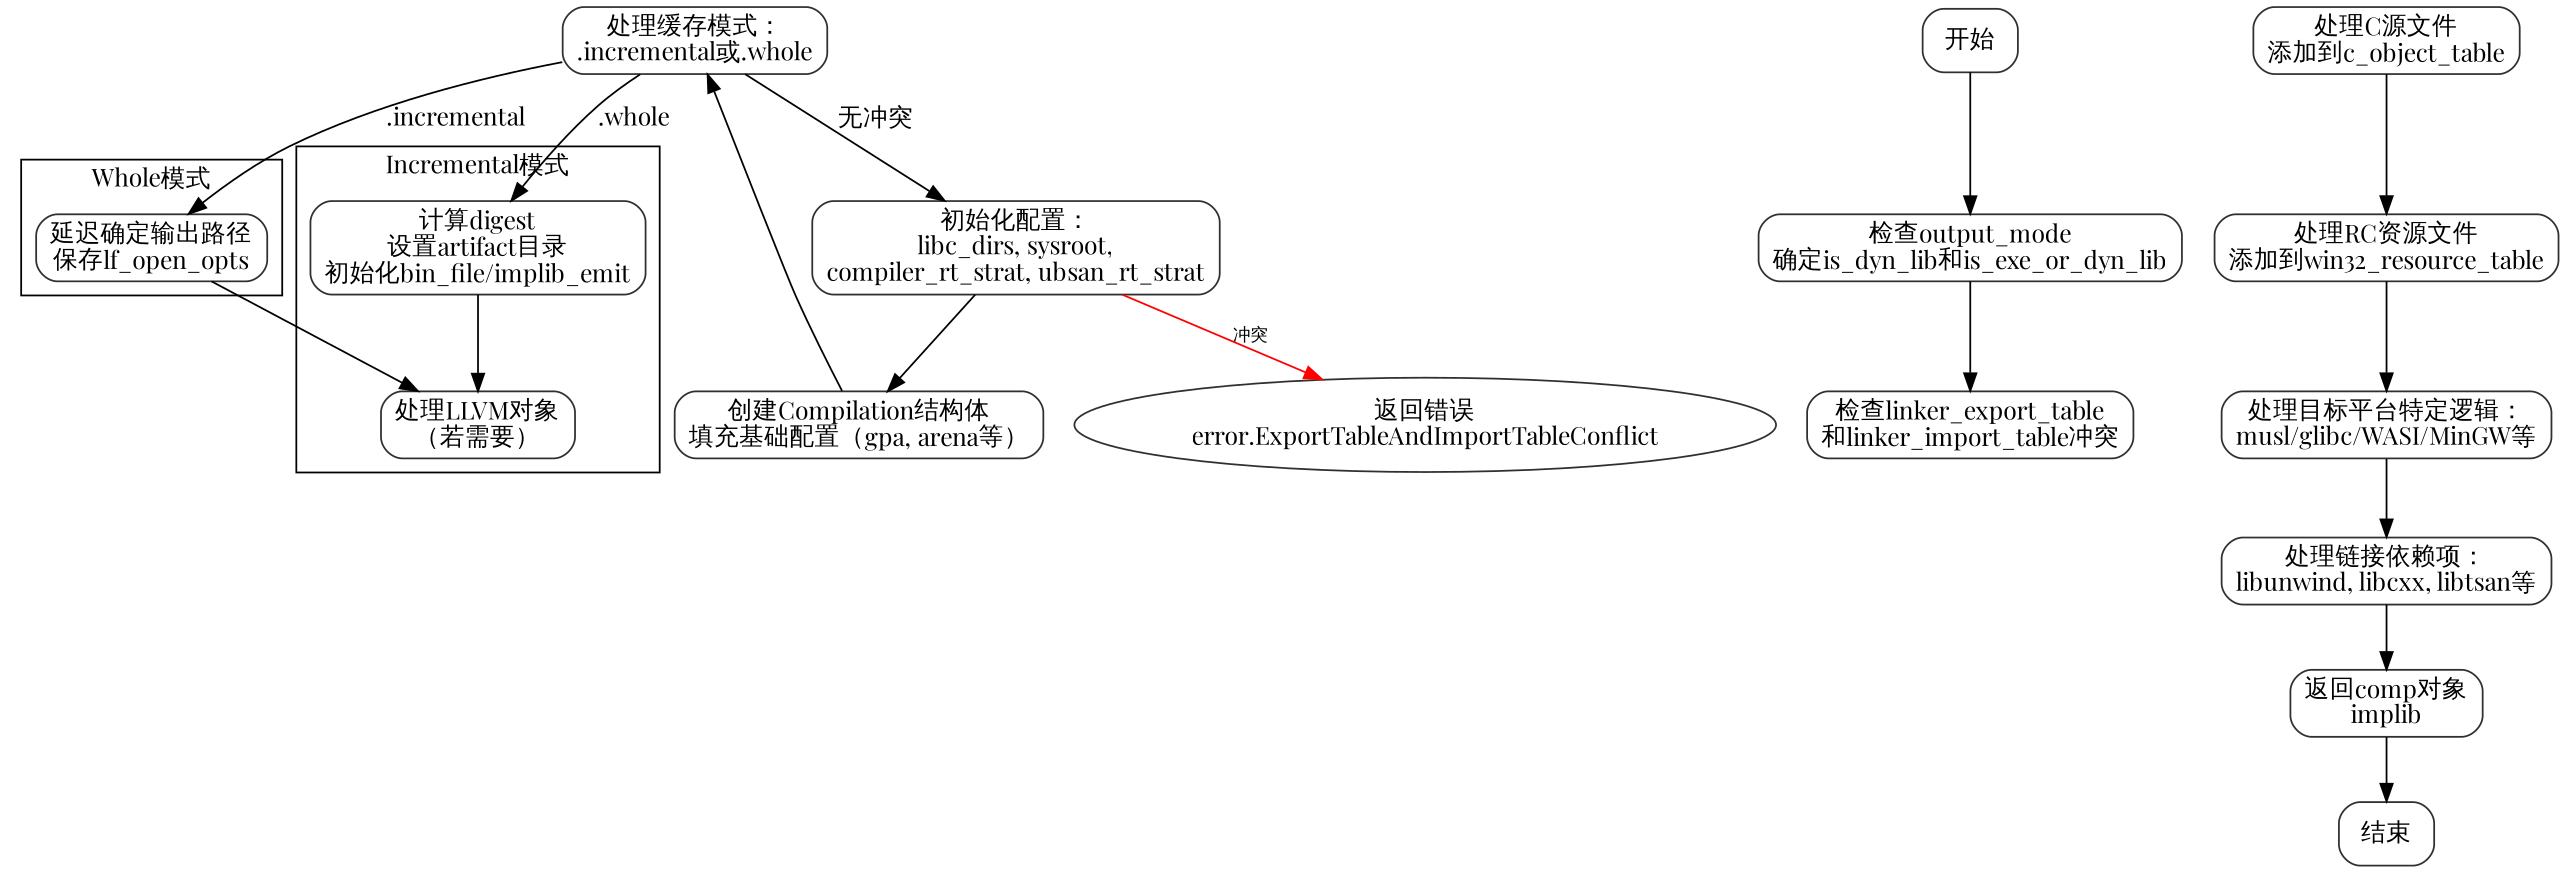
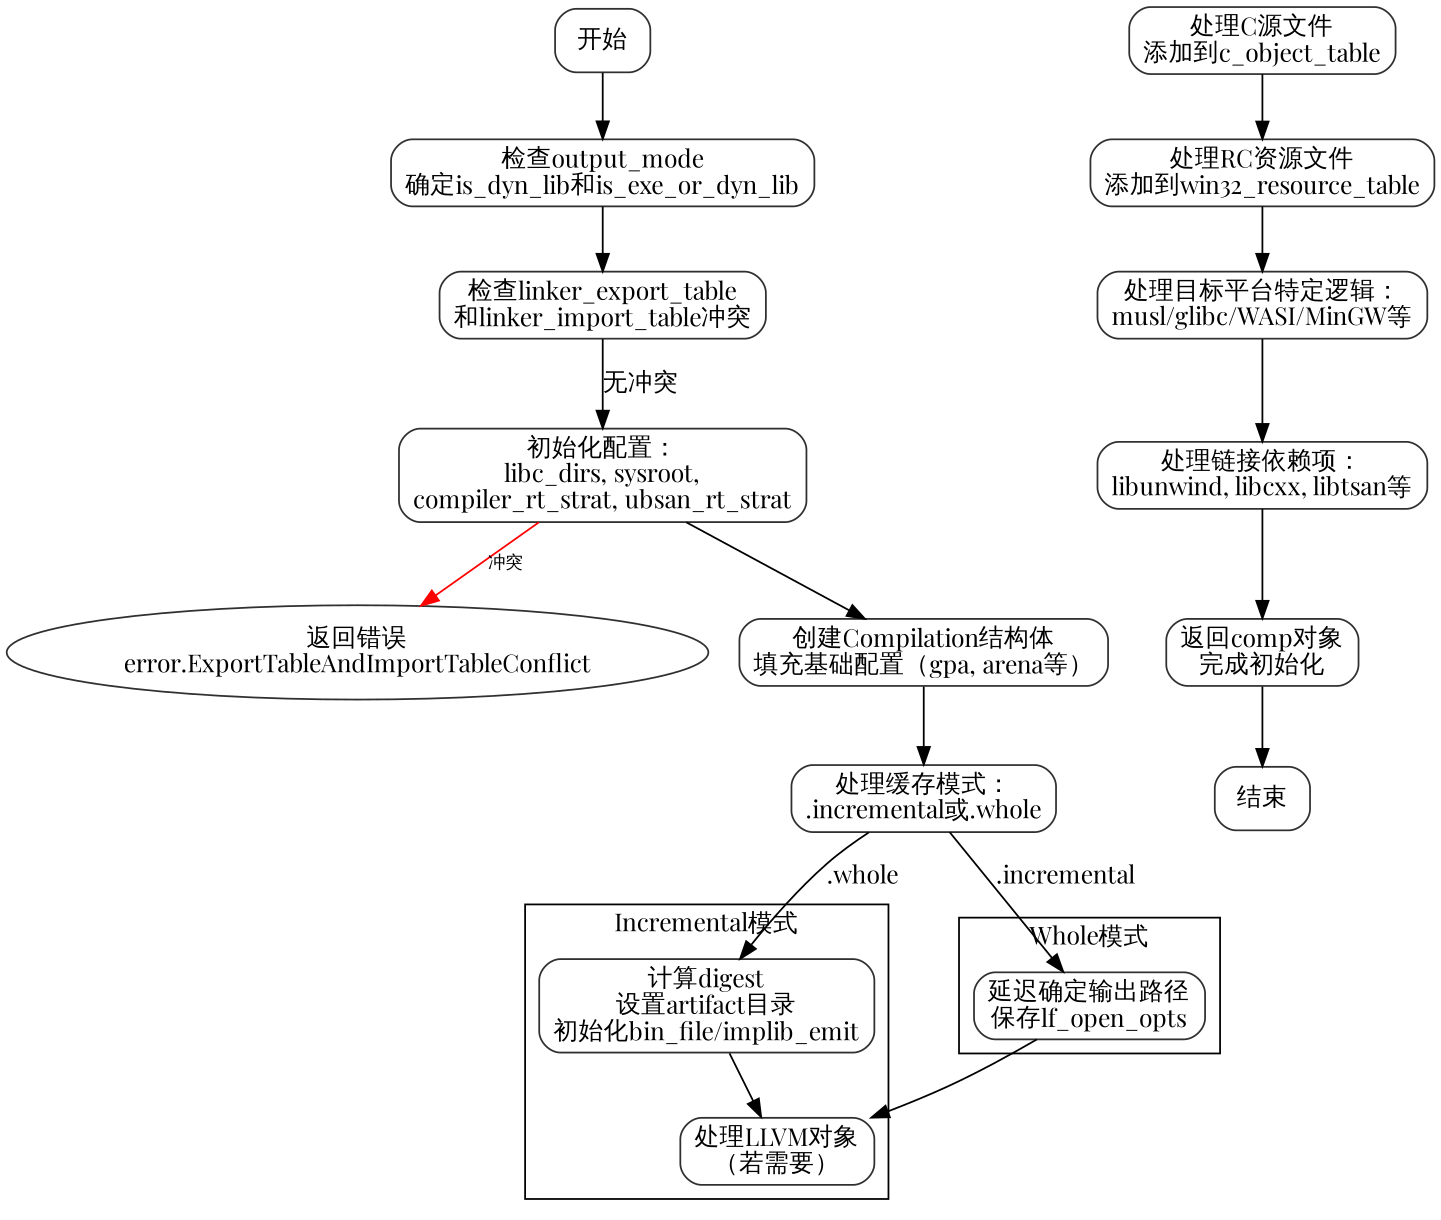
edge "处理缓存模式： .incremental或.whole" -> "初始化配置： libc_dirs, sysroot, compiler_rt_strat, ubsan_rt_strat": now "检查linker_export_table 和linker_import_table冲突" -> "初始化配置： libc_dirs, sysroot, compiler_rt_strat, ubsan_rt_strat"
node "返回comp对象 implib": label "返回comp对象 implib" -> "返回comp对象 完成初始化"
